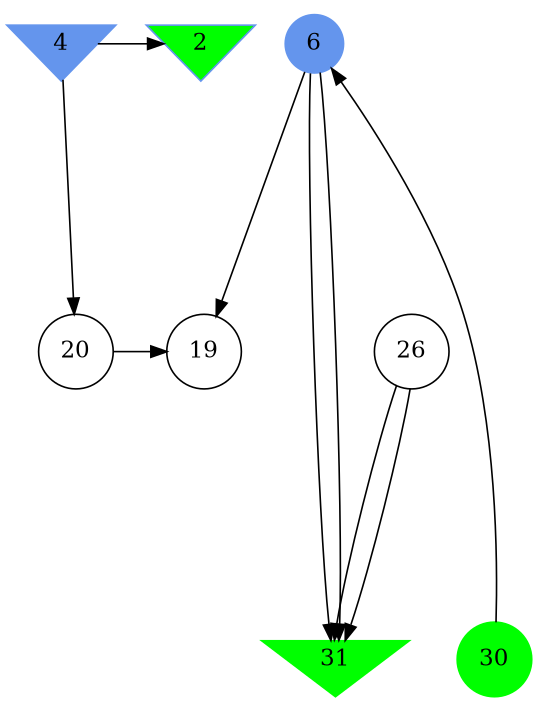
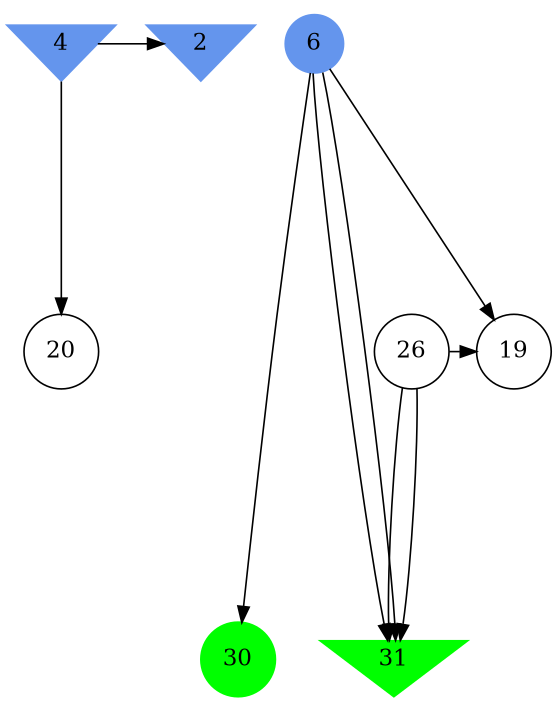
node "2": fillcolor green -> cornflowerblue
edge "30" -> "6": reversed
edge "20" -> "19": now "26" -> "19"
